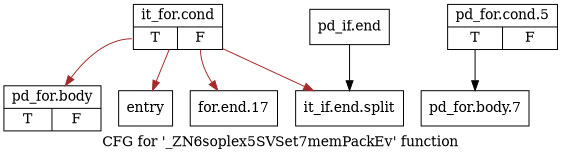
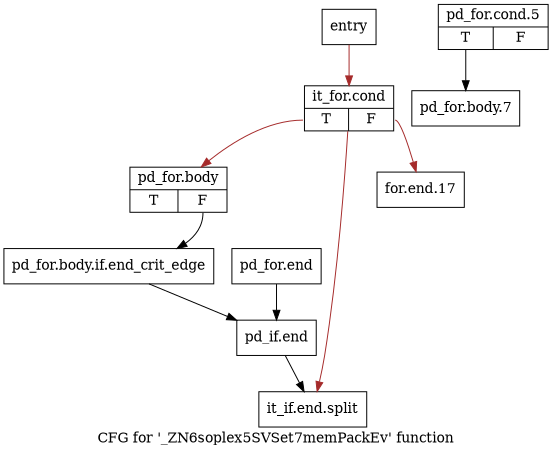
edge "it_for.cond" -> "entry": reversed
node "pd_for.body.if.end_crit_edge": added
node "pd_for.end": added
